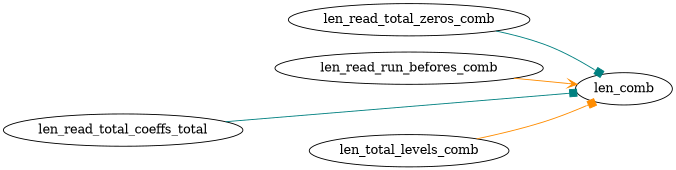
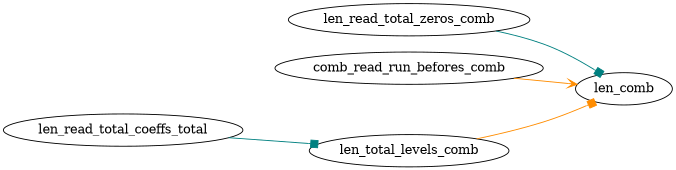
node "len_read_run_befores_comb": label "len_read_run_befores_comb" -> "comb_read_run_befores_comb"
edge "len_read_total_coeffs_total" -> "len_comb": now "len_read_total_coeffs_total" -> "len_total_levels_comb"
